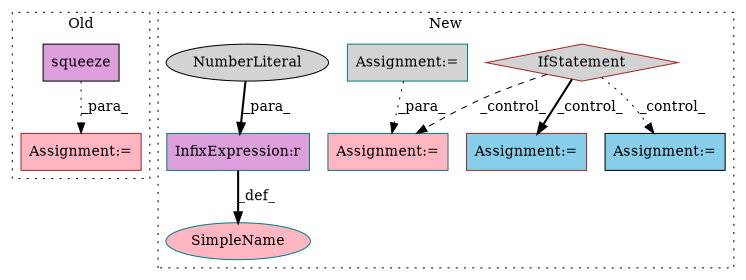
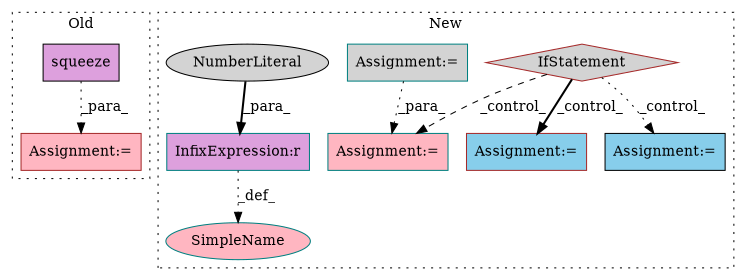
edge "InfixExpression:r" -> "SimpleName": style bold -> dotted
